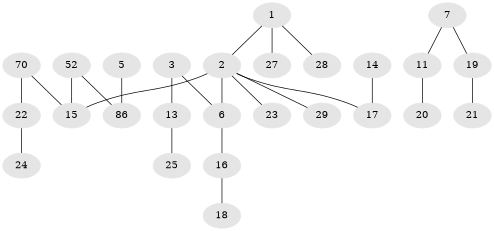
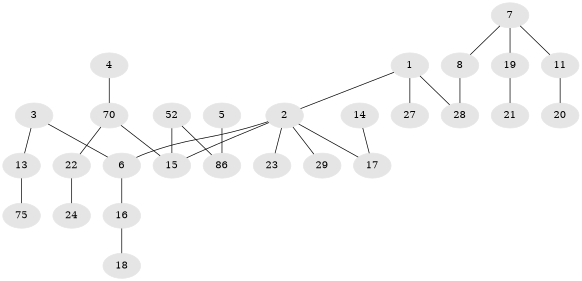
node "4": added
node "8": added
node "25": label "25" -> "75"
